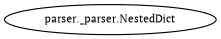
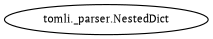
node "parser._parser.NestedDict": label "parser._parser.NestedDict" -> "tomli._parser.NestedDict"
